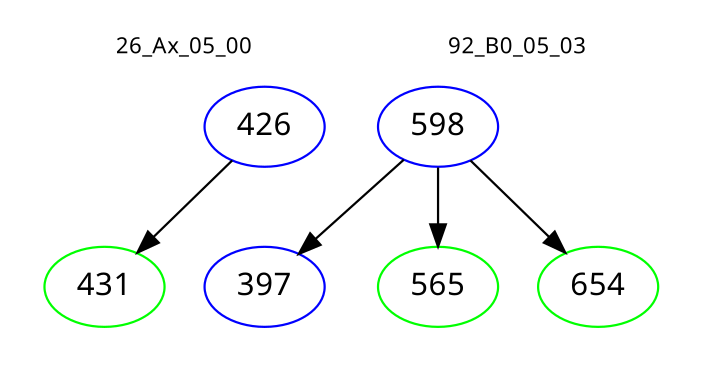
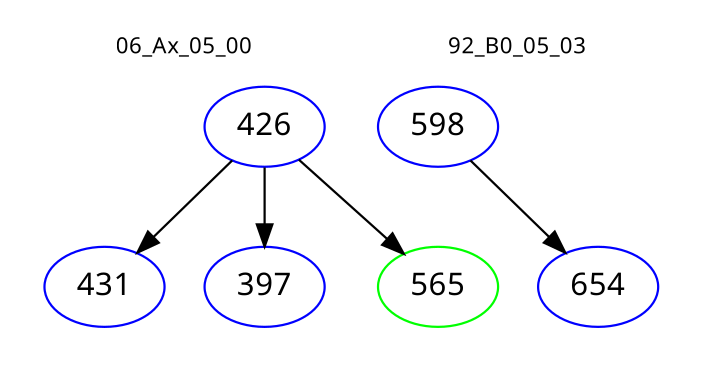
cluster "26_Ax_05_00": label "26_Ax_05_00" -> "06_Ax_05_00"
edge "598" -> "397": now "426" -> "397"
edge "598" -> "565": now "426" -> "565"
node "431": color green -> blue
node "654": color green -> blue
